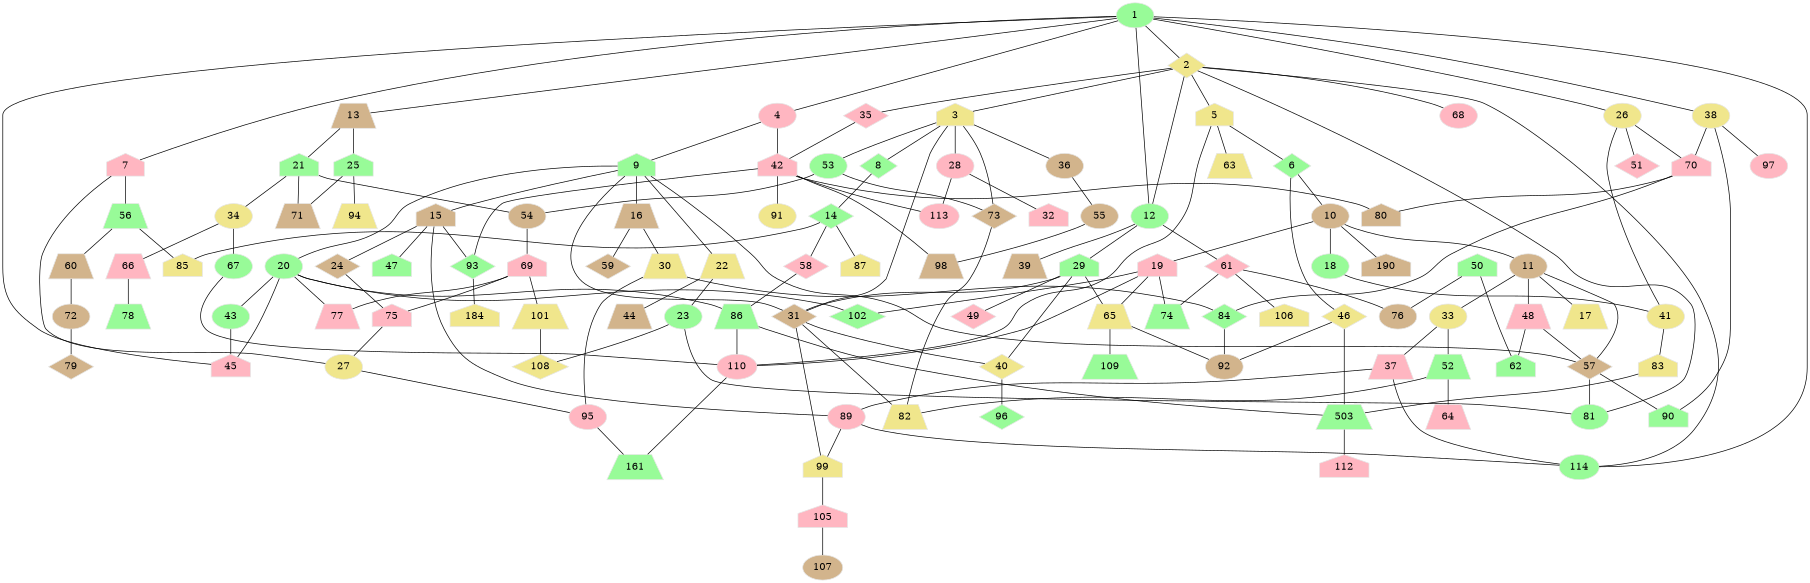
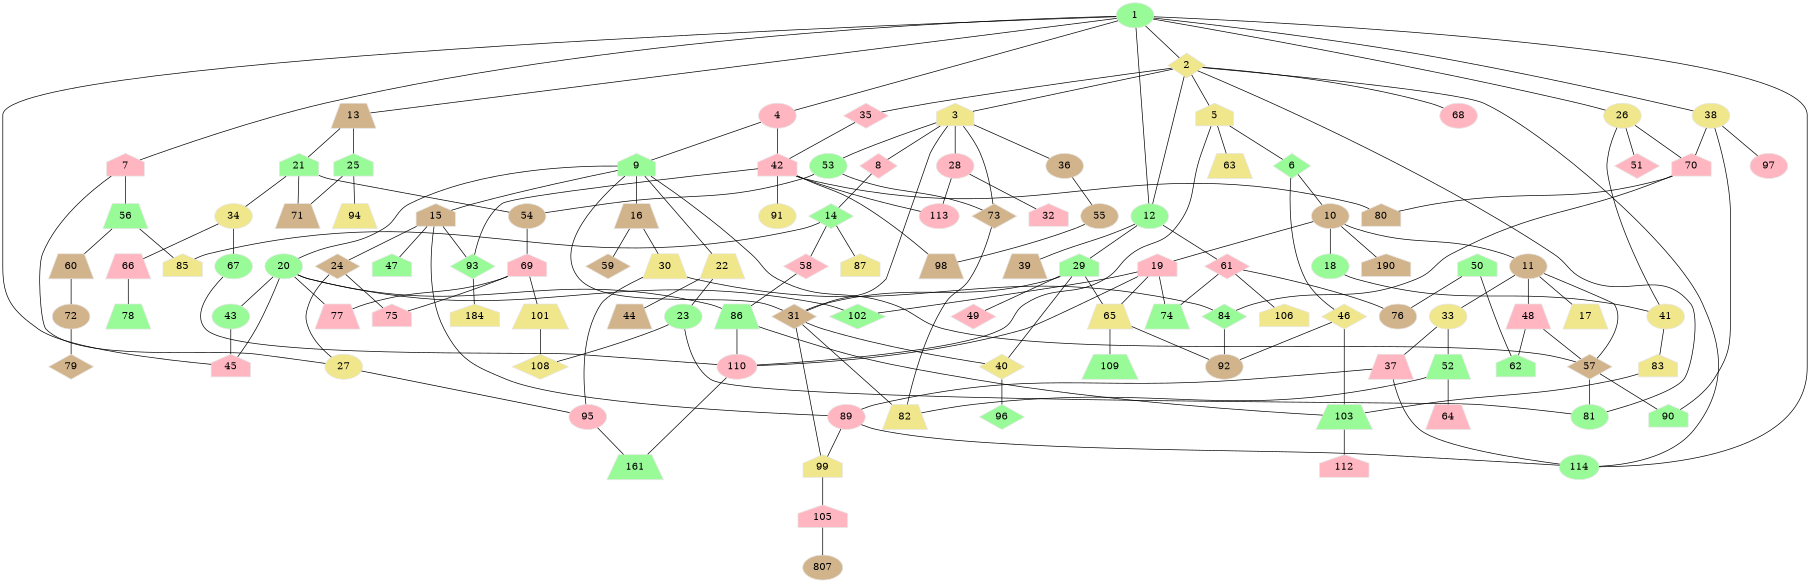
node "8": fillcolor palegreen -> lightpink
edge "75" -- "27": now "24" -- "27"
node "503": label "503" -> "103"
node "107": label "107" -> "807"
